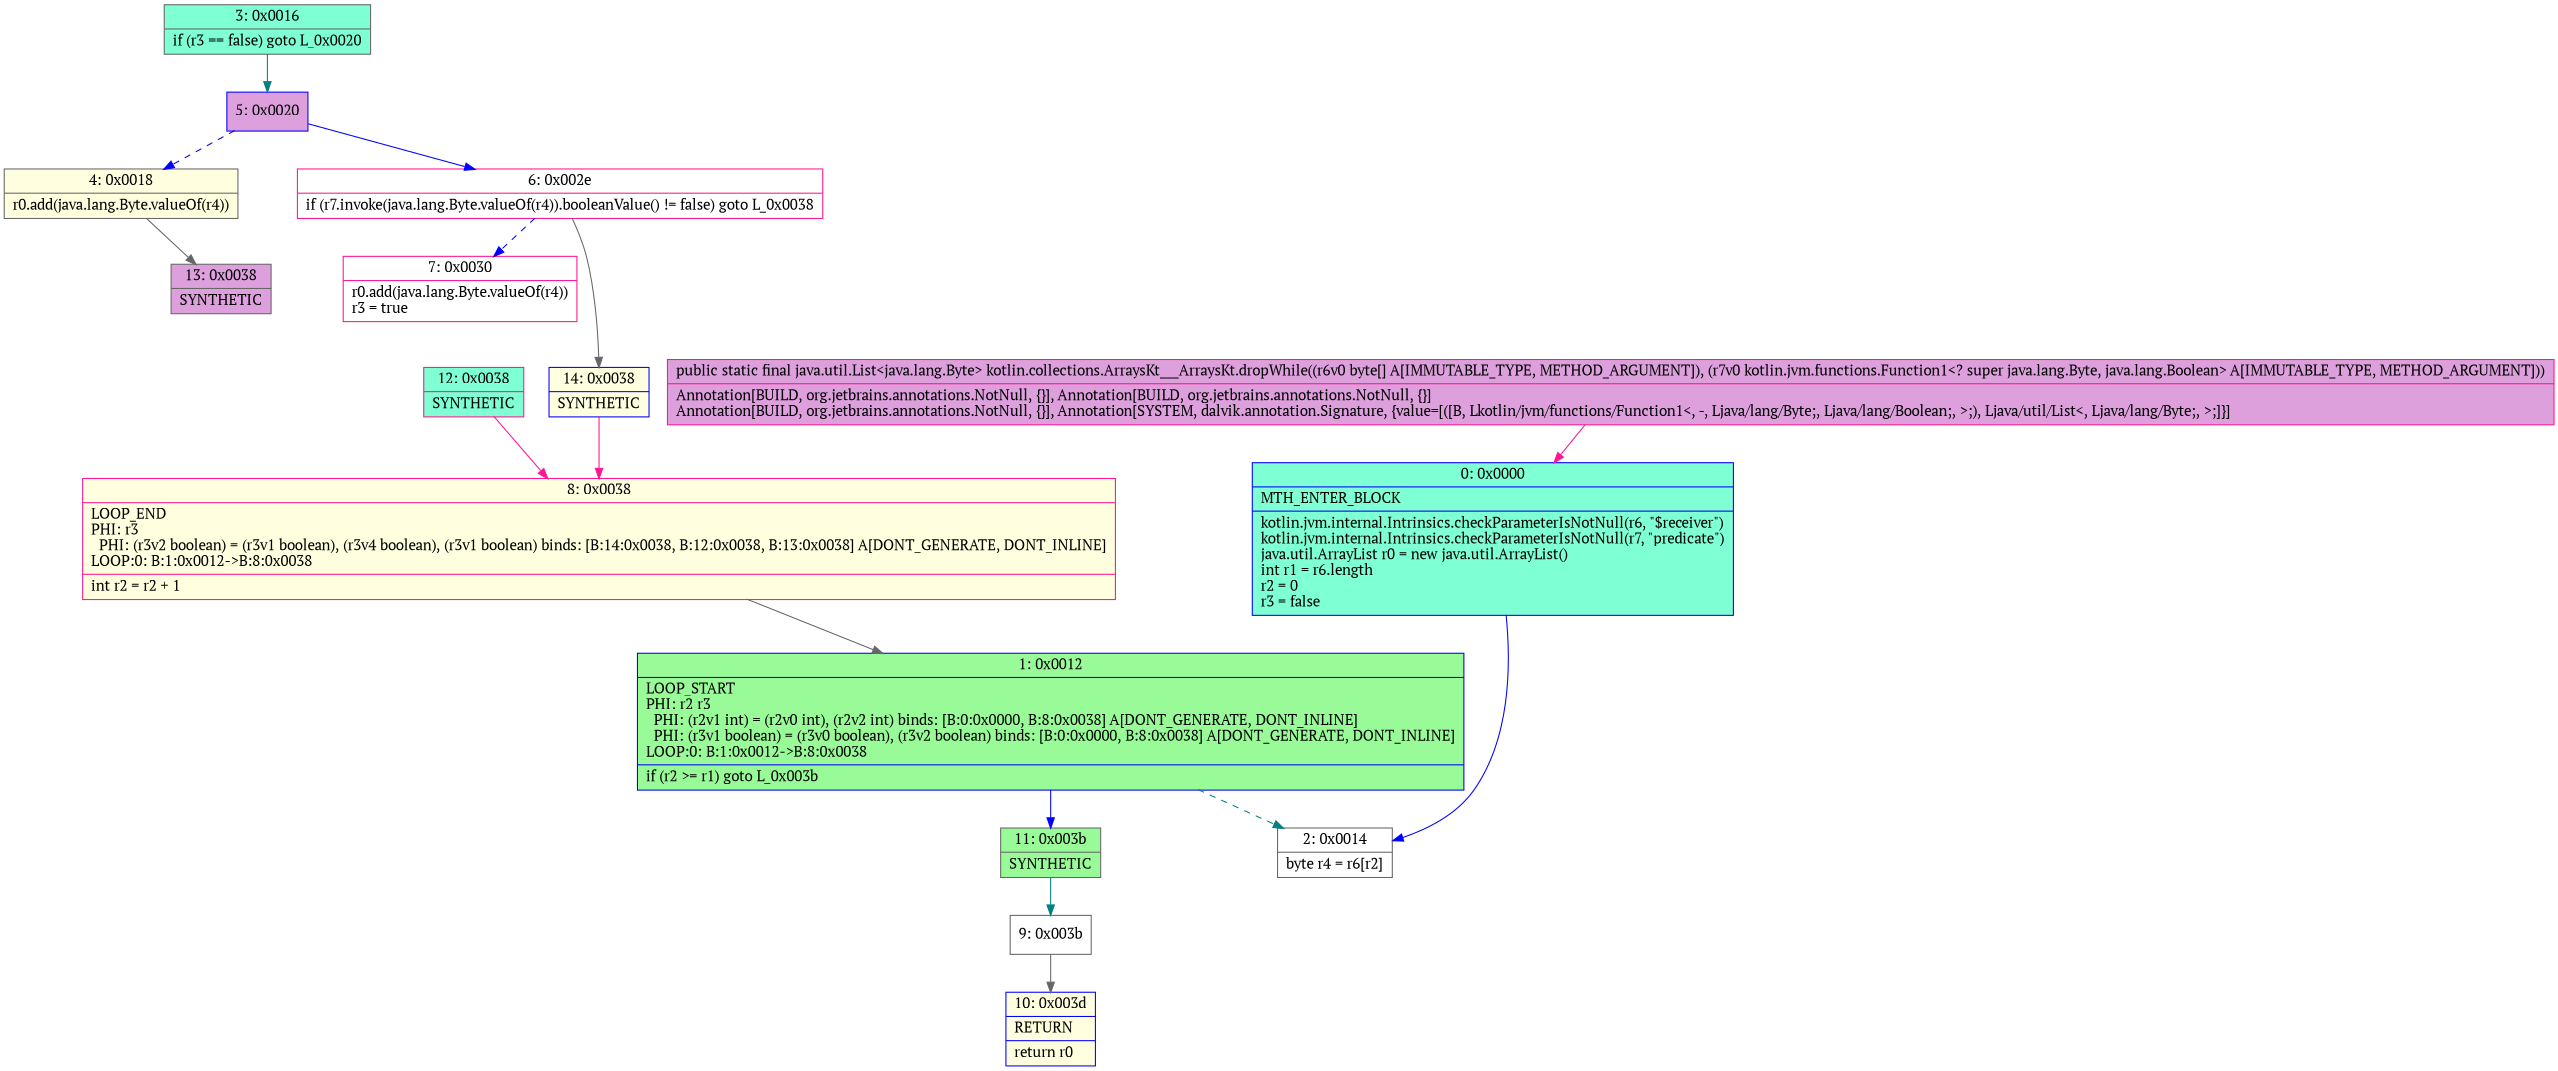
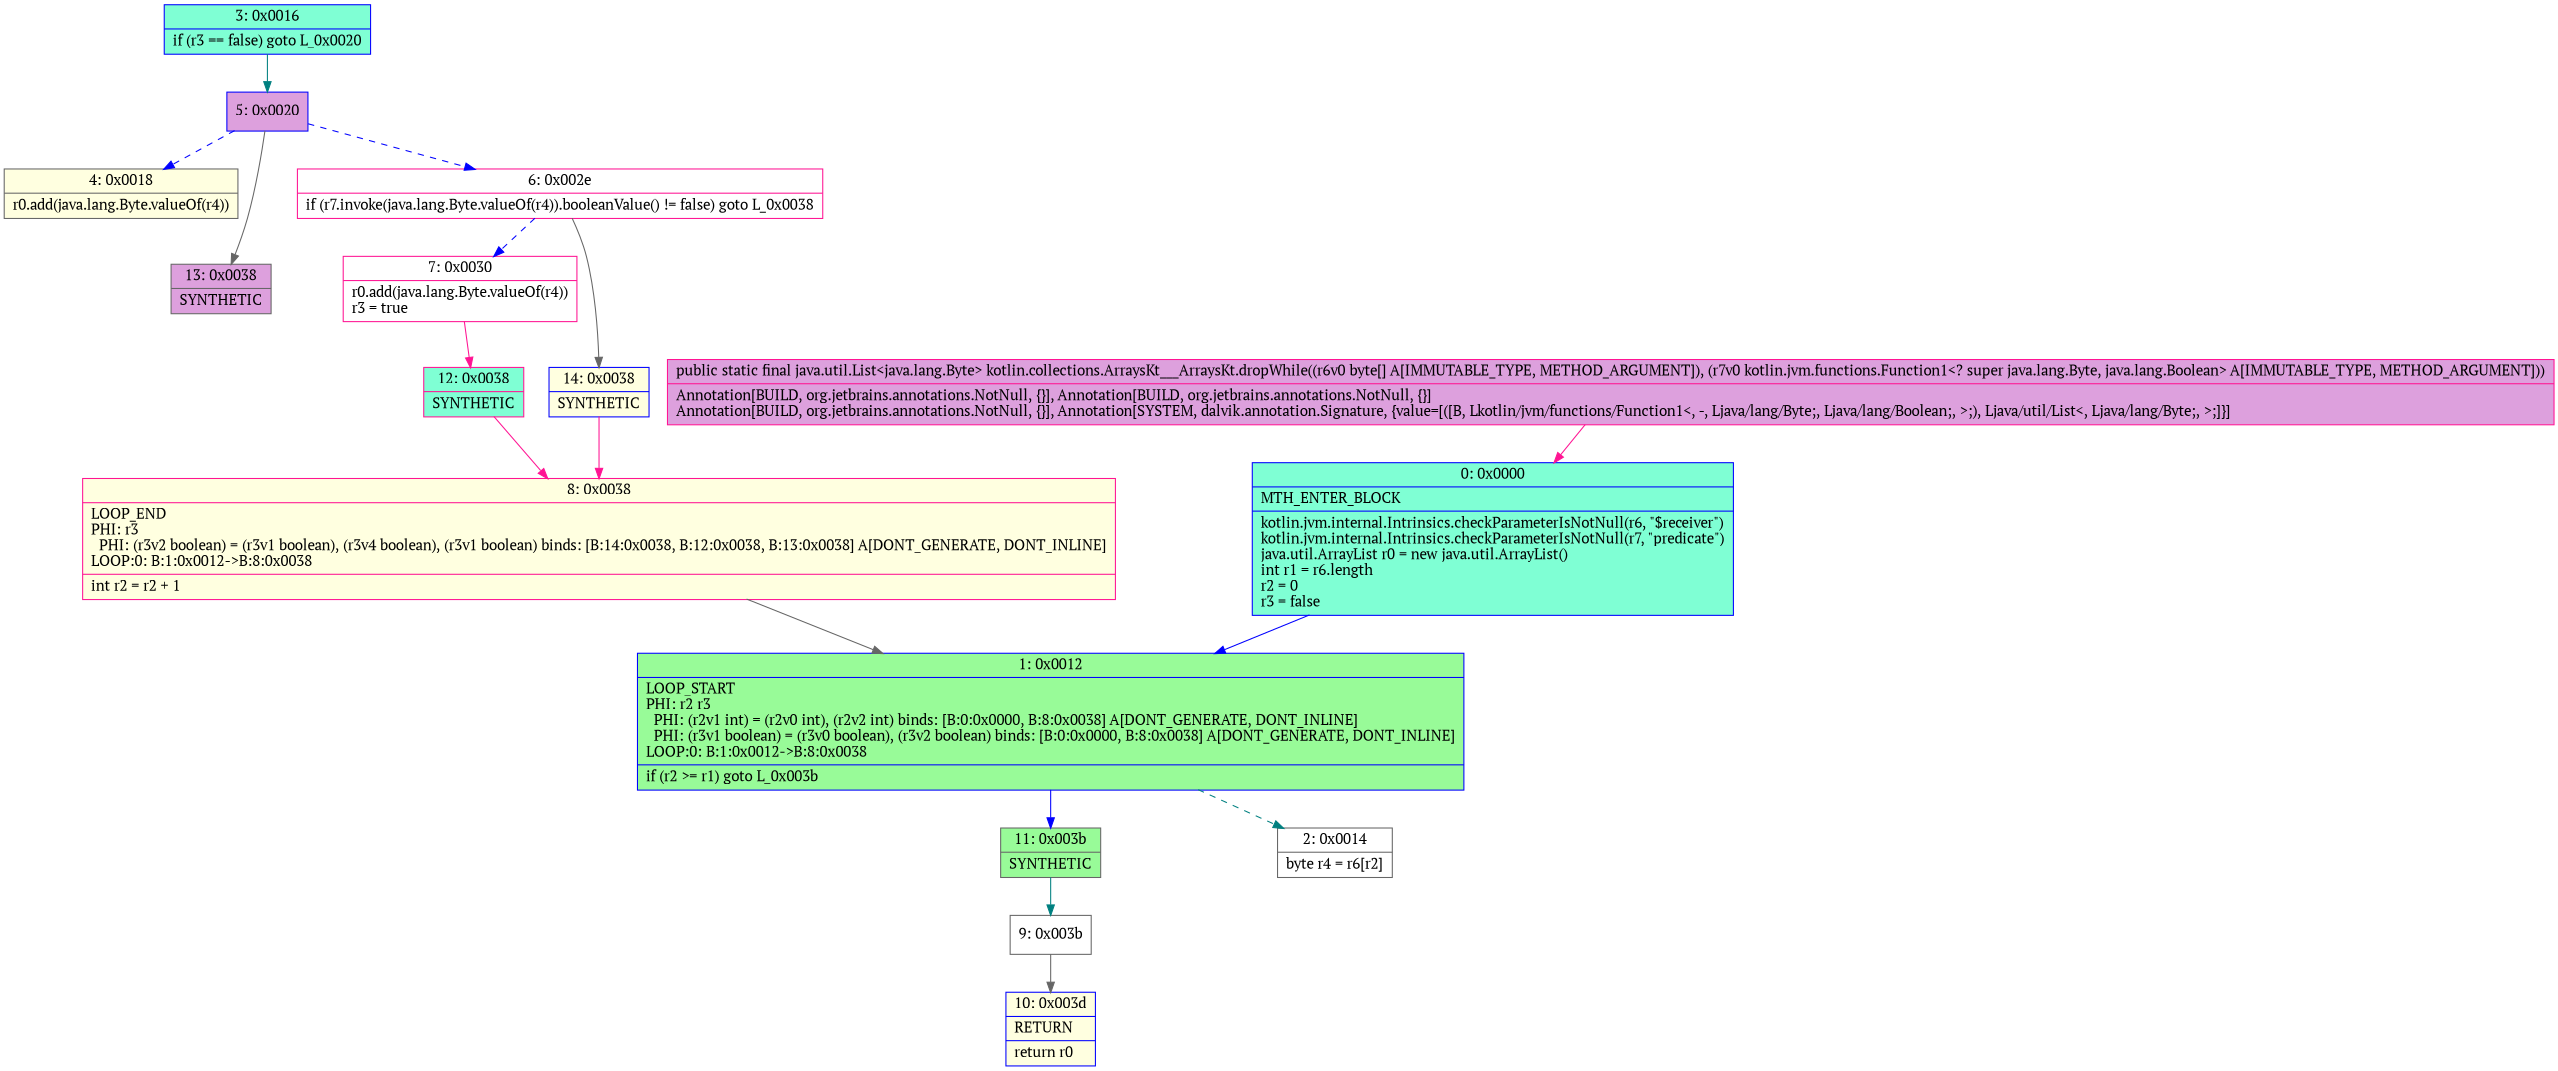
node "3: 0x0016": color gray40 -> blue
edge "5: 0x0020" -> "6: 0x002e": style solid -> dashed
edge "4: 0x0018" -> "13: 0x0038": now "5: 0x0020" -> "13: 0x0038"
edge "7: 0x0030" -> "12: 0x0038": added
edge "0: 0x0000" -> "2: 0x0014": now "0: 0x0000" -> "1: 0x0012"
